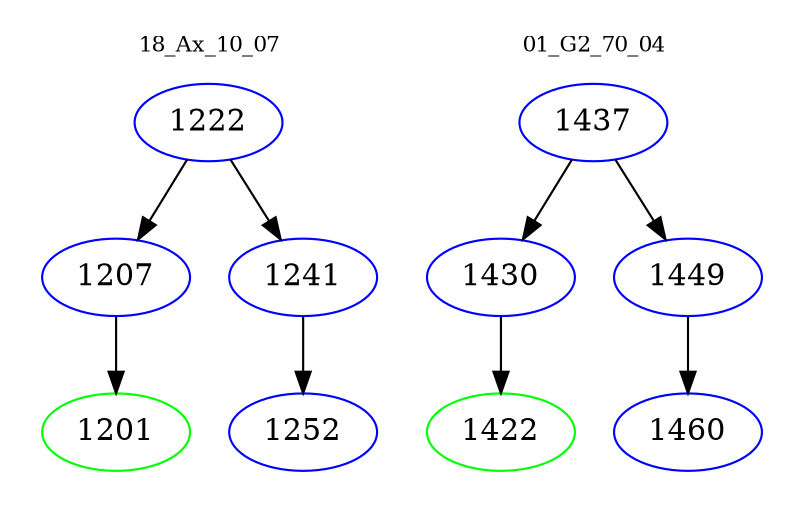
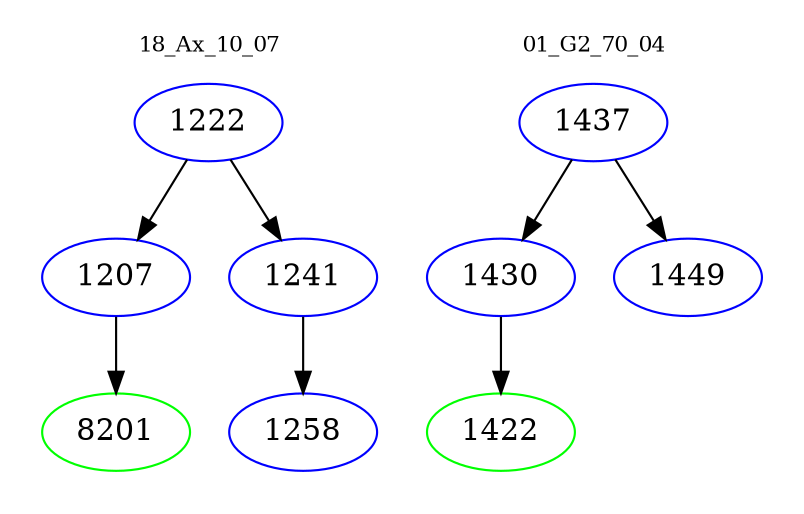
node "1201": label "1201" -> "8201"
node "1252": label "1252" -> "1258"
node "1460": removed
